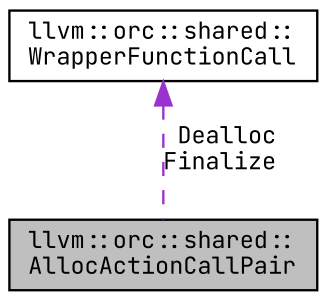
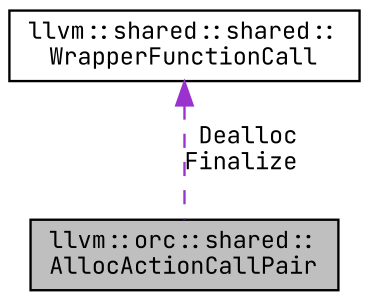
node "llvm::orc::shared:: WrapperFunctionCall": label "llvm::orc::shared:: WrapperFunctionCall" -> "llvm::shared::shared:: WrapperFunctionCall"
